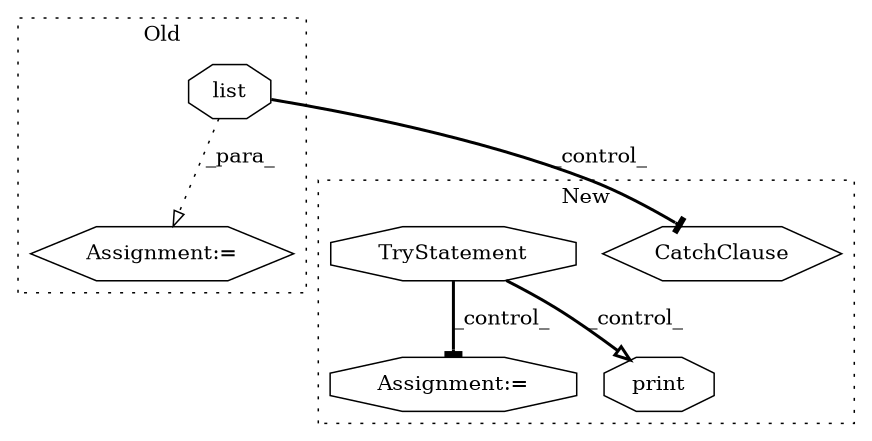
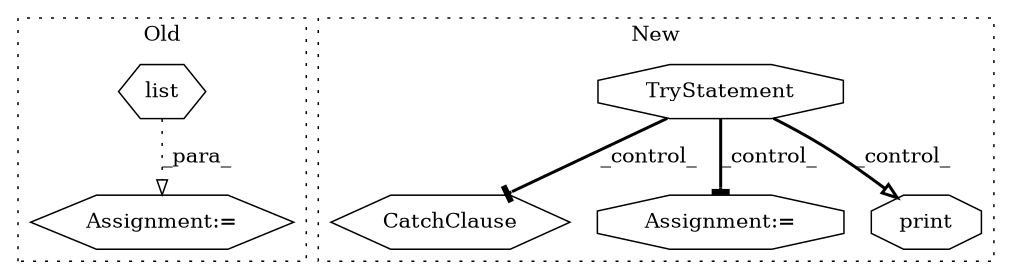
node "list": shape octagon -> hexagon
edge "list" -> "CatchClause": now "TryStatement" -> "CatchClause"
